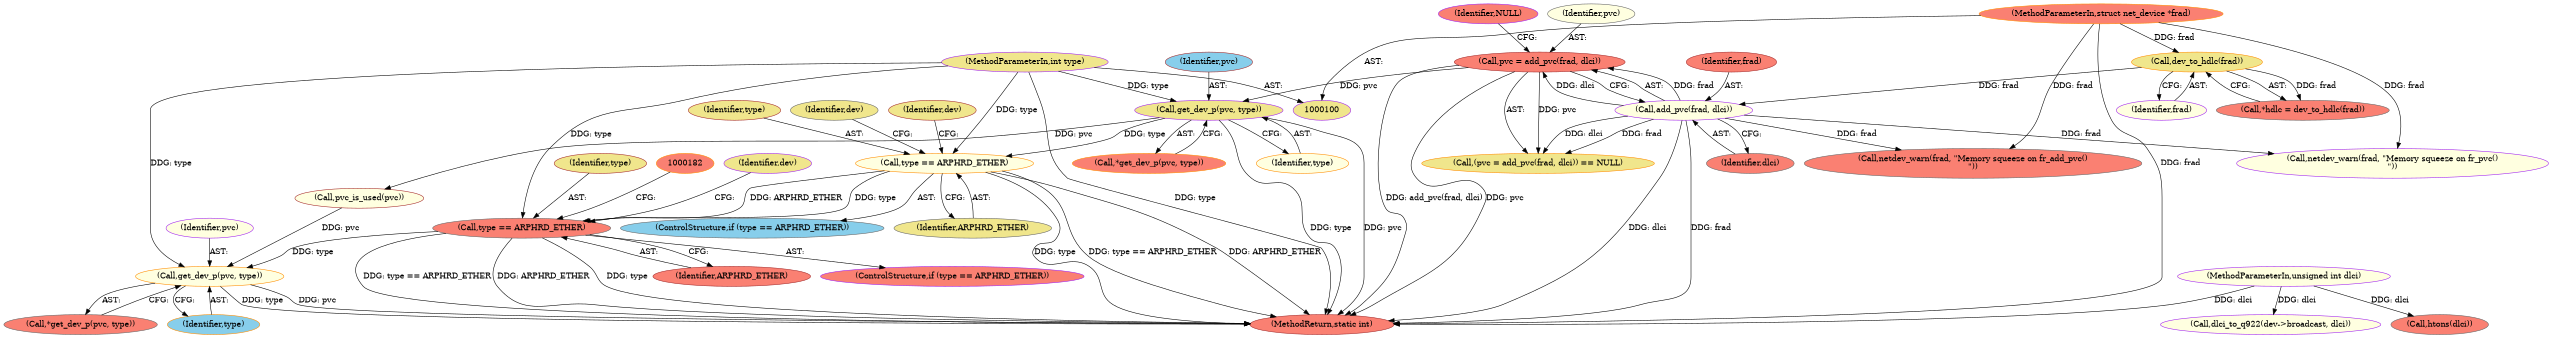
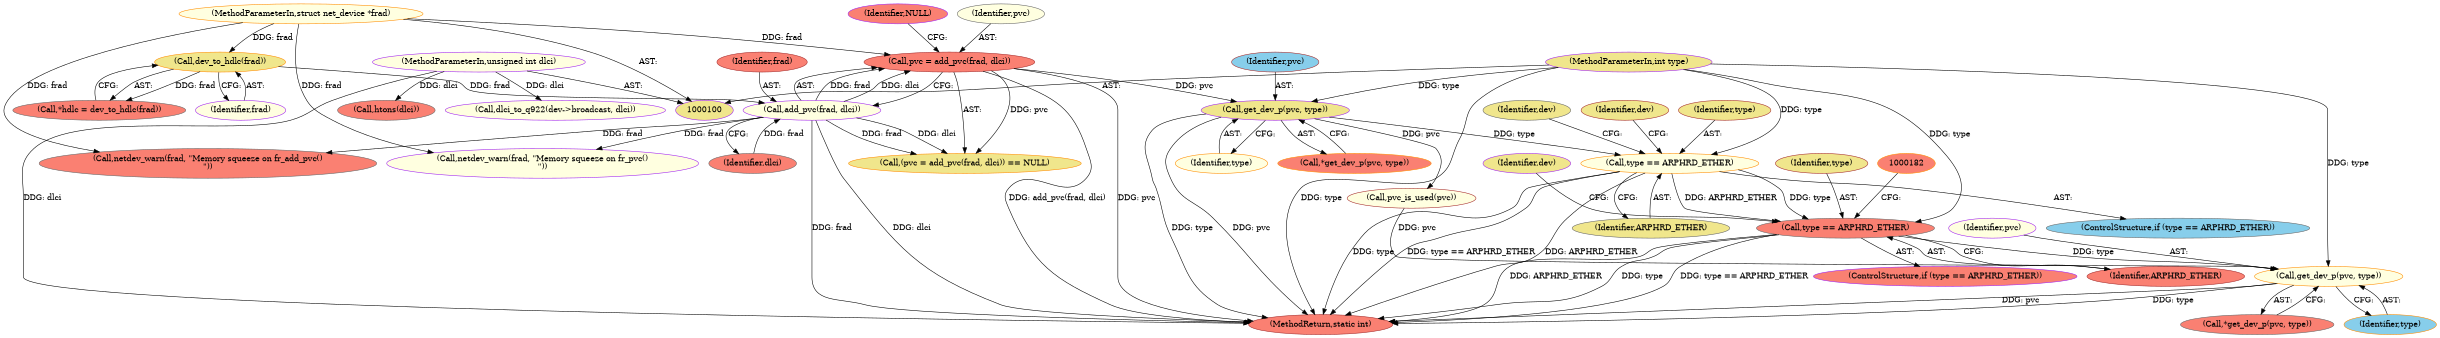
node "(MethodParameterIn,struct net_device *frad)": fillcolor salmon -> lightyellow
edge "(MethodParameterIn,unsigned int dlci)" -> "1000100": added, label "AST:"
edge "(Identifier,dlci)" -> "(Call,add_pvc(frad, dlci))": label "AST: " -> "DDG: frad"
edge "(MethodParameterIn,struct net_device *frad)" -> "(MethodReturn,static int)": now "(MethodParameterIn,struct net_device *frad)" -> "(Call,pvc = add_pvc(frad, dlci))"
